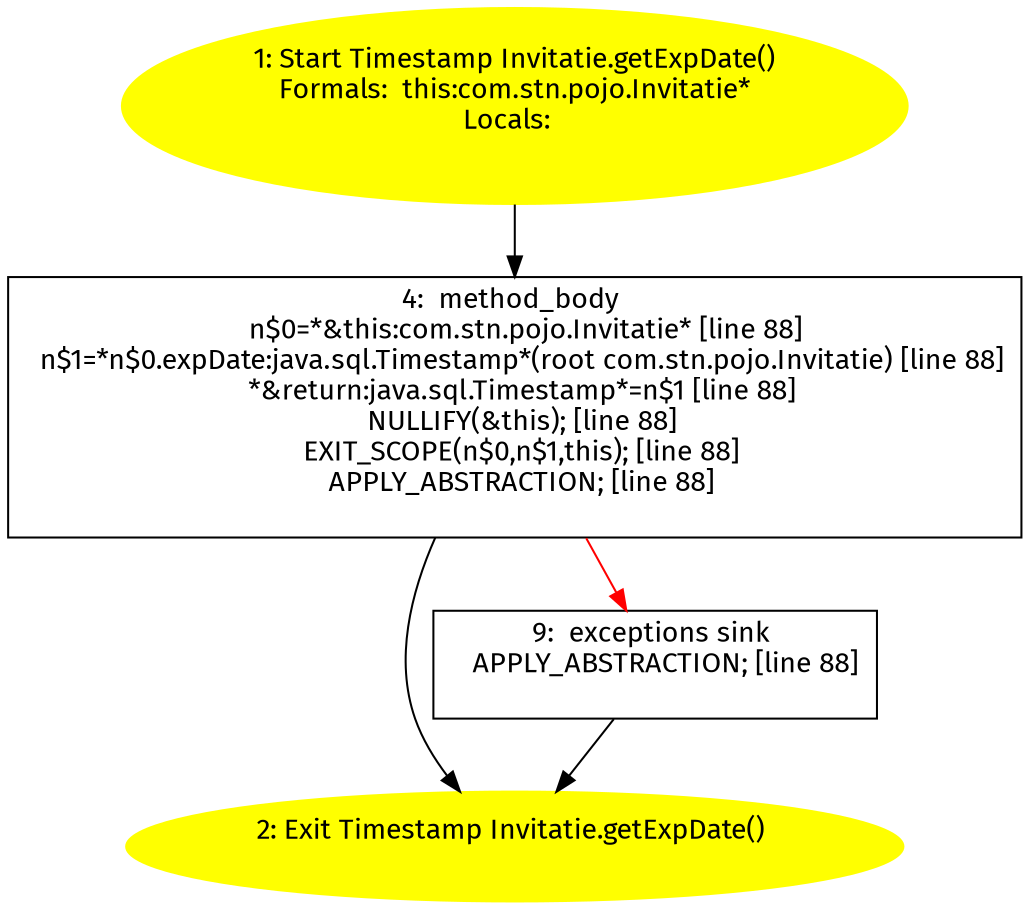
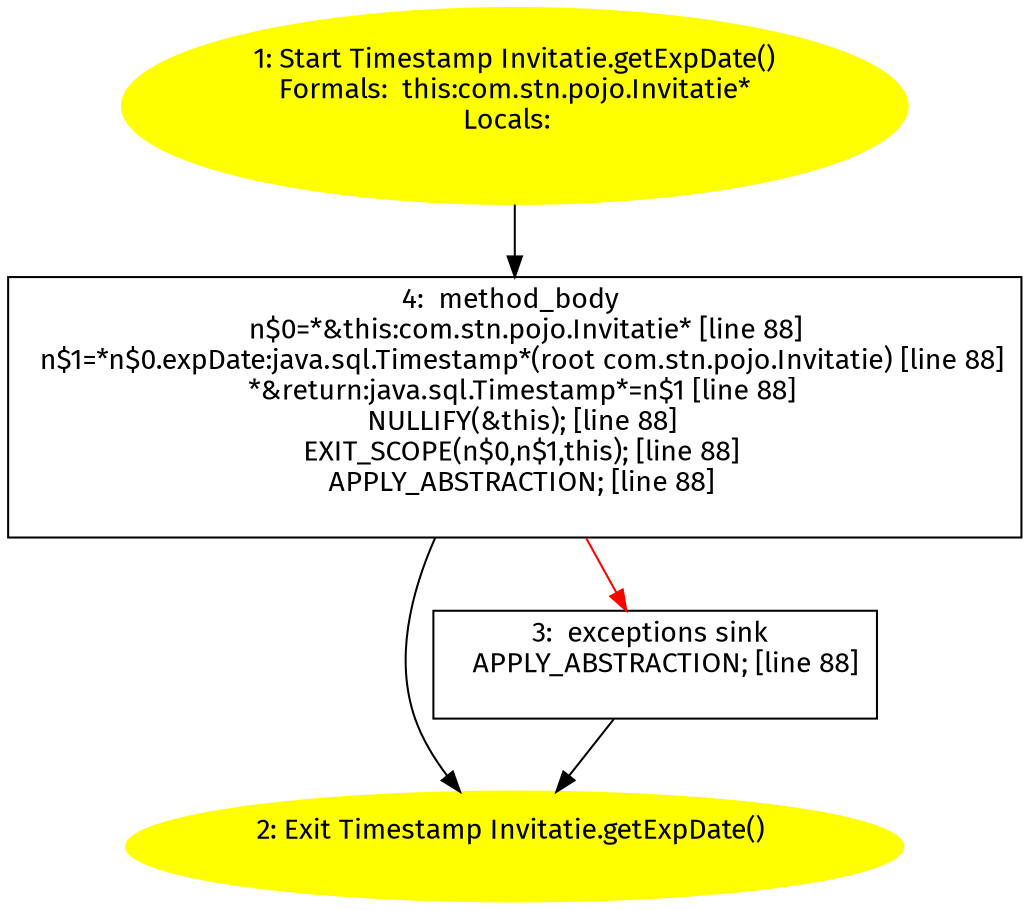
node "9:  exceptions sink APPLY_ABSTRACTION; [line 88]": label "9:  exceptions sink APPLY_ABSTRACTION; [line 88]" -> "3:  exceptions sink APPLY_ABSTRACTION; [line 88]"
